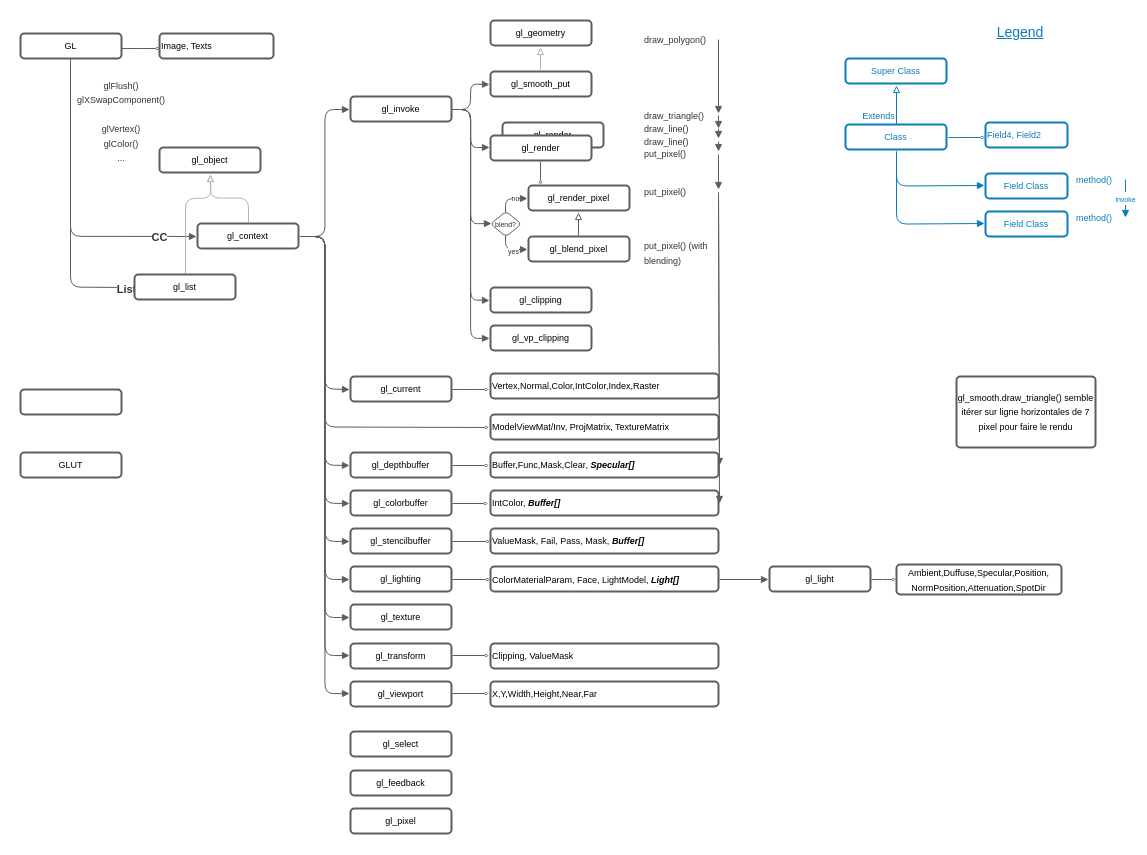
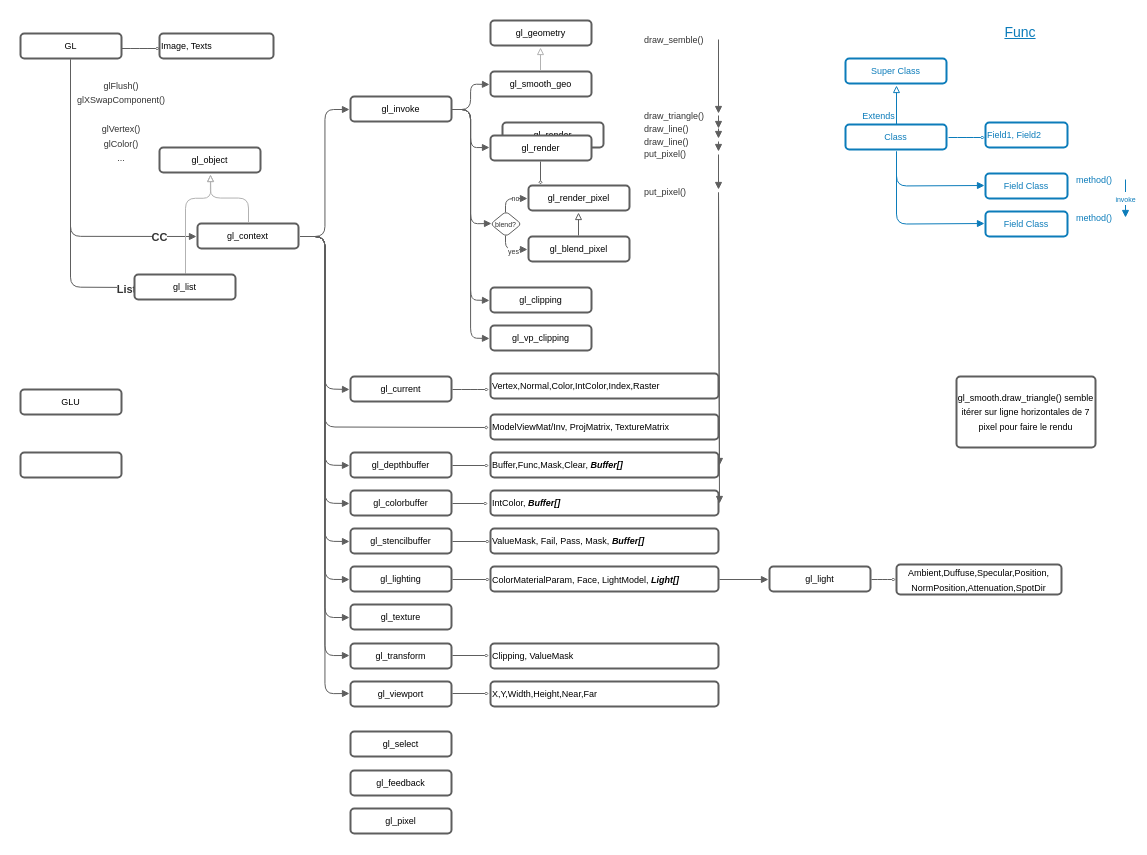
node "Legend": label "Legend" -> "Func"
node "draw_polygon()": label "draw_polygon()" -> "draw_semble()"
node "gl_smooth_put": label "gl_smooth_put" -> "gl_smooth_geo"
node "Field4, Field2": label "Field4, Field2" -> "Field1, Field2"
node "put_pixel() (with blending)": removed
node "GLU": added
node "GLUT": removed
node "Buffer,Func,Mask,Clear, Specular[]": label "Buffer,Func,Mask,Clear, Specular[]" -> "Buffer,Func,Mask,Clear, Buffer[]"
